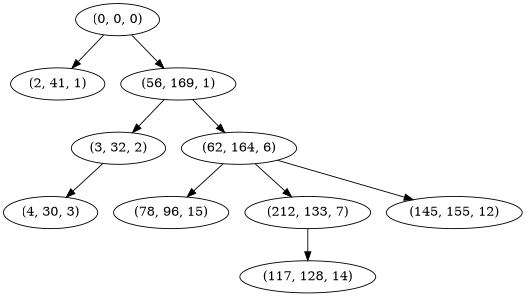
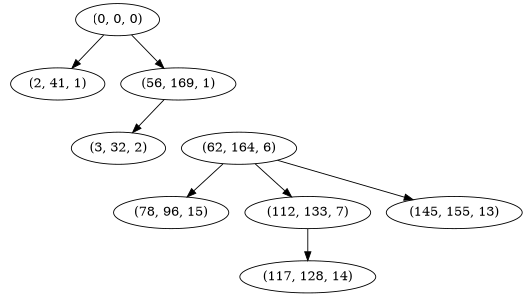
edge "(56, 169, 1)" -> "(62, 164, 6)": removed
node "(4, 30, 3)": removed
node "(212, 133, 7)": label "(212, 133, 7)" -> "(112, 133, 7)"
node "(145, 155, 12)": label "(145, 155, 12)" -> "(145, 155, 13)"
